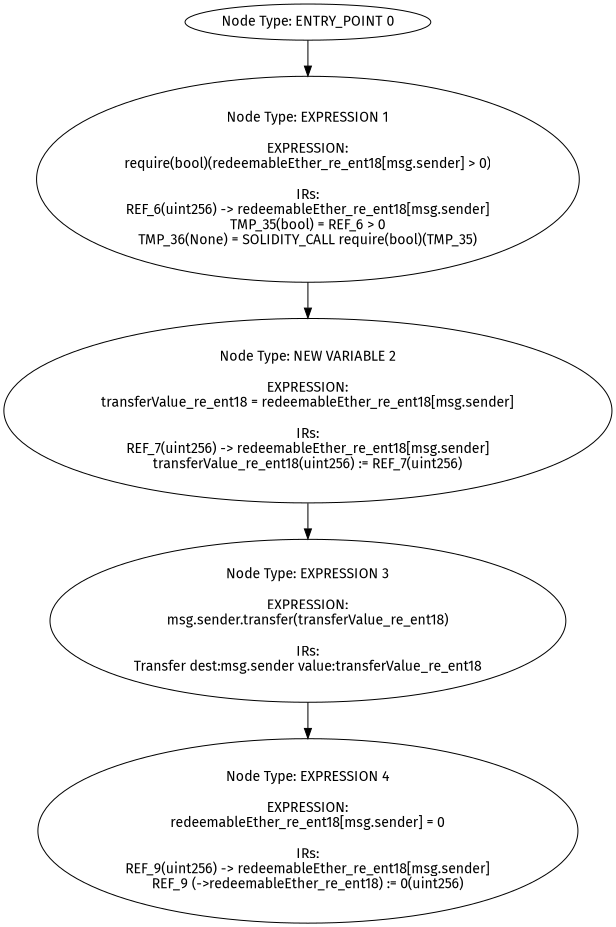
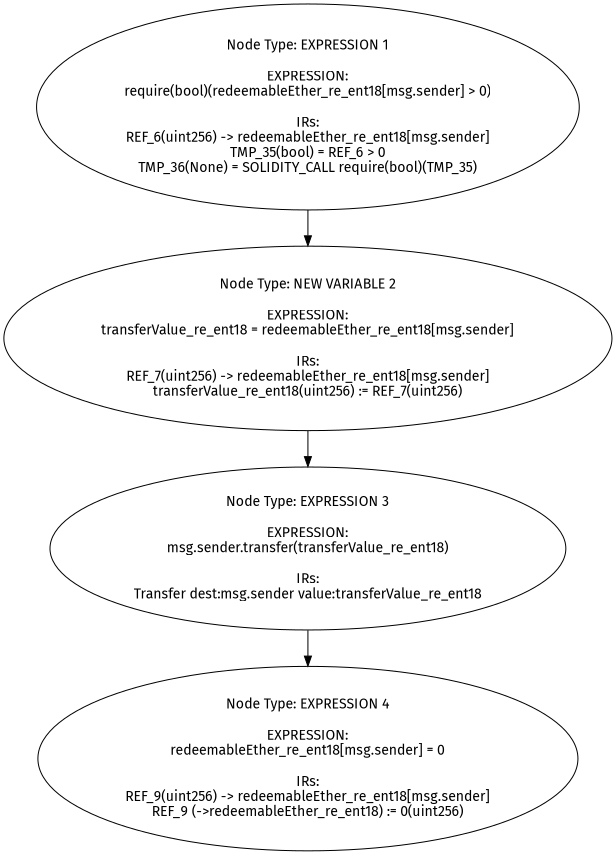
node "Node Type: ENTRY_POINT 0": removed
